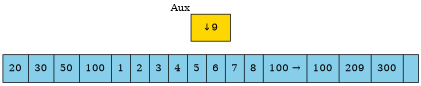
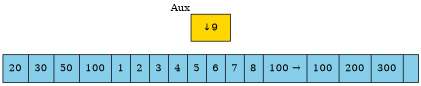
node "20": text "209" -> "200"
